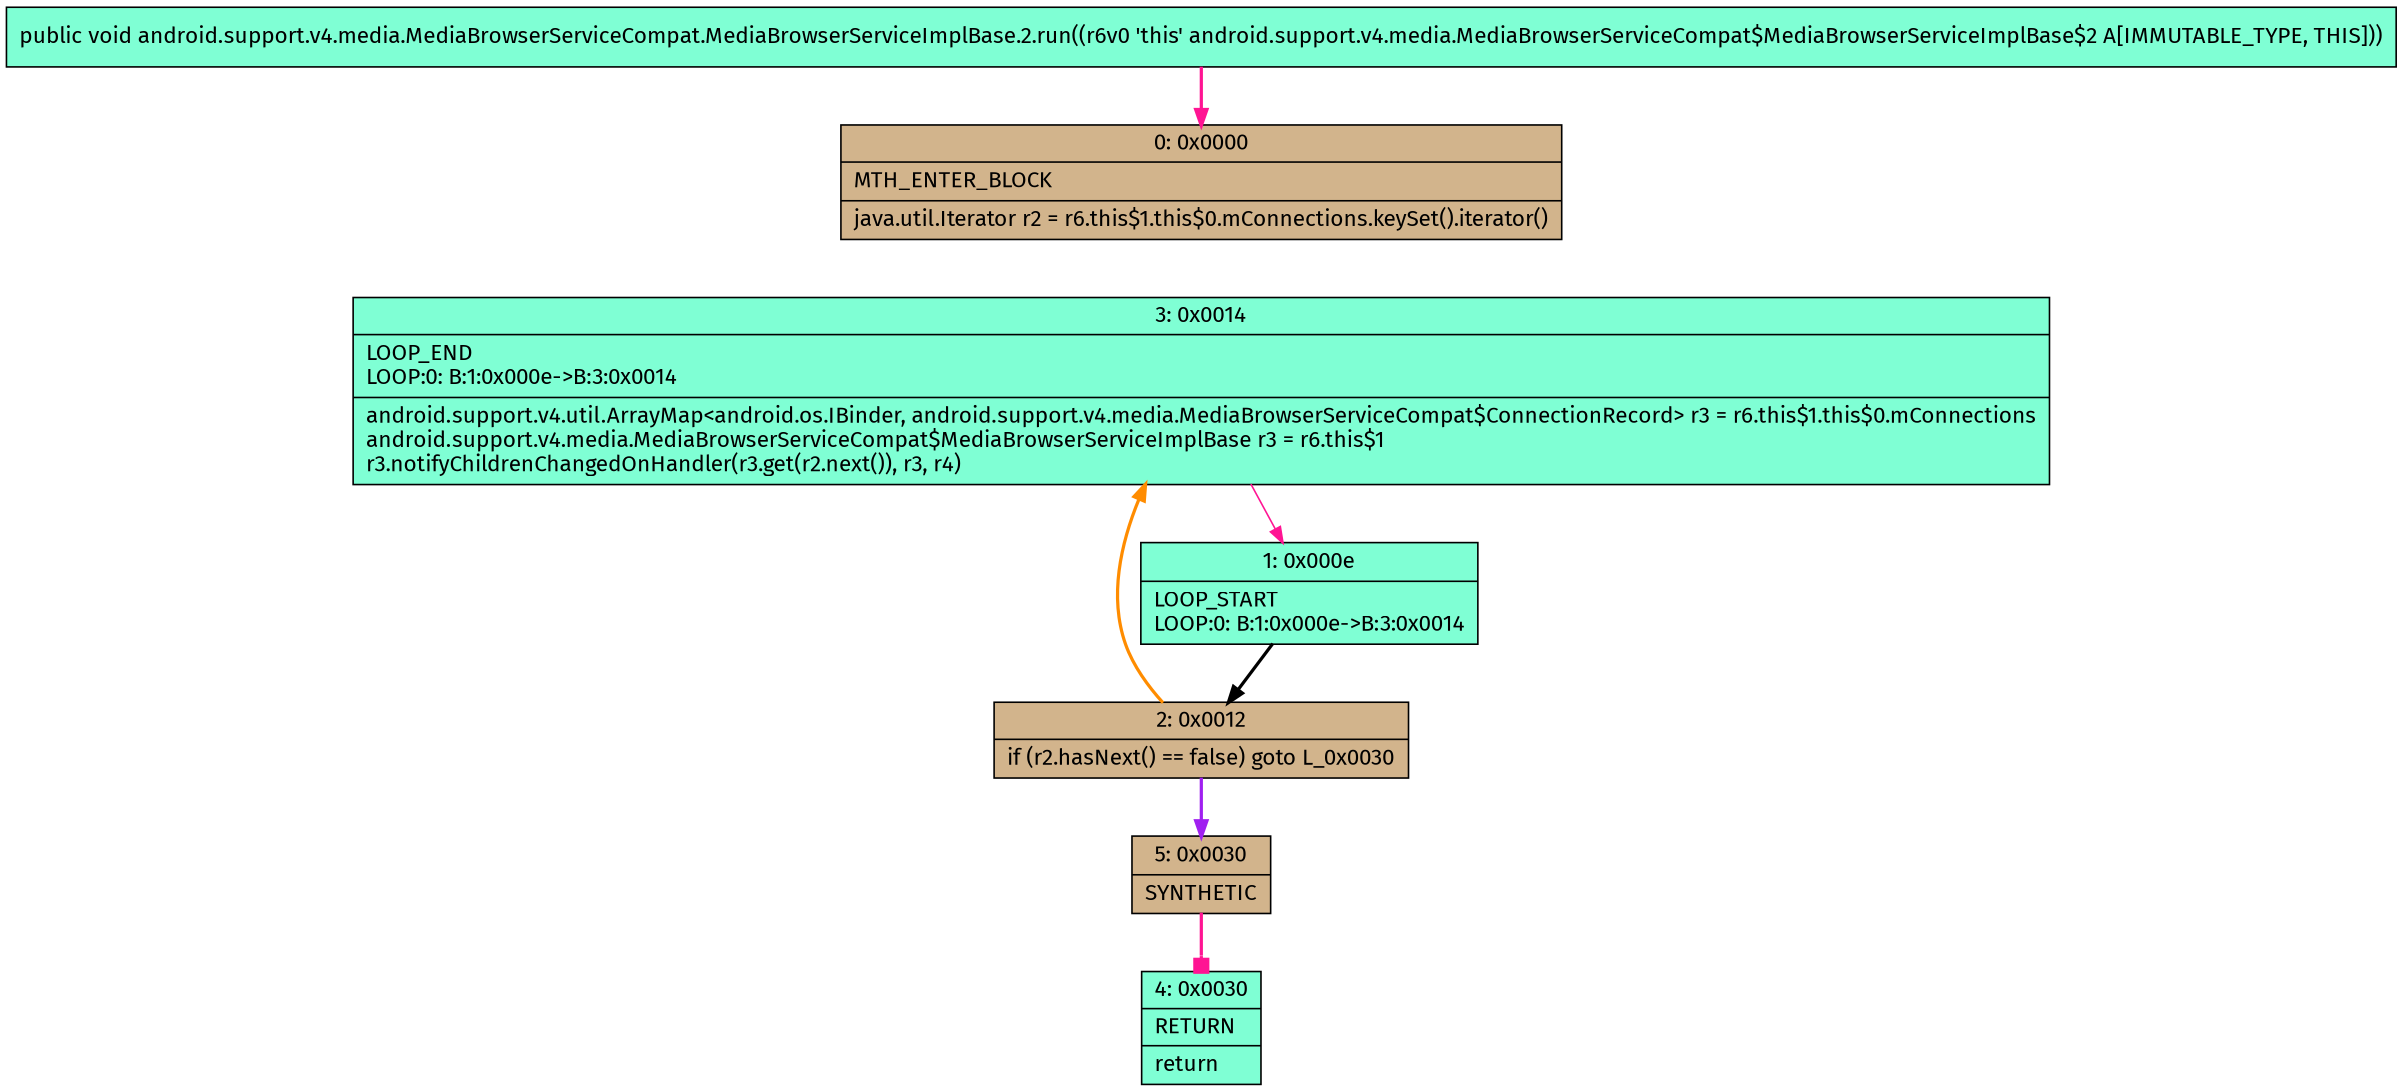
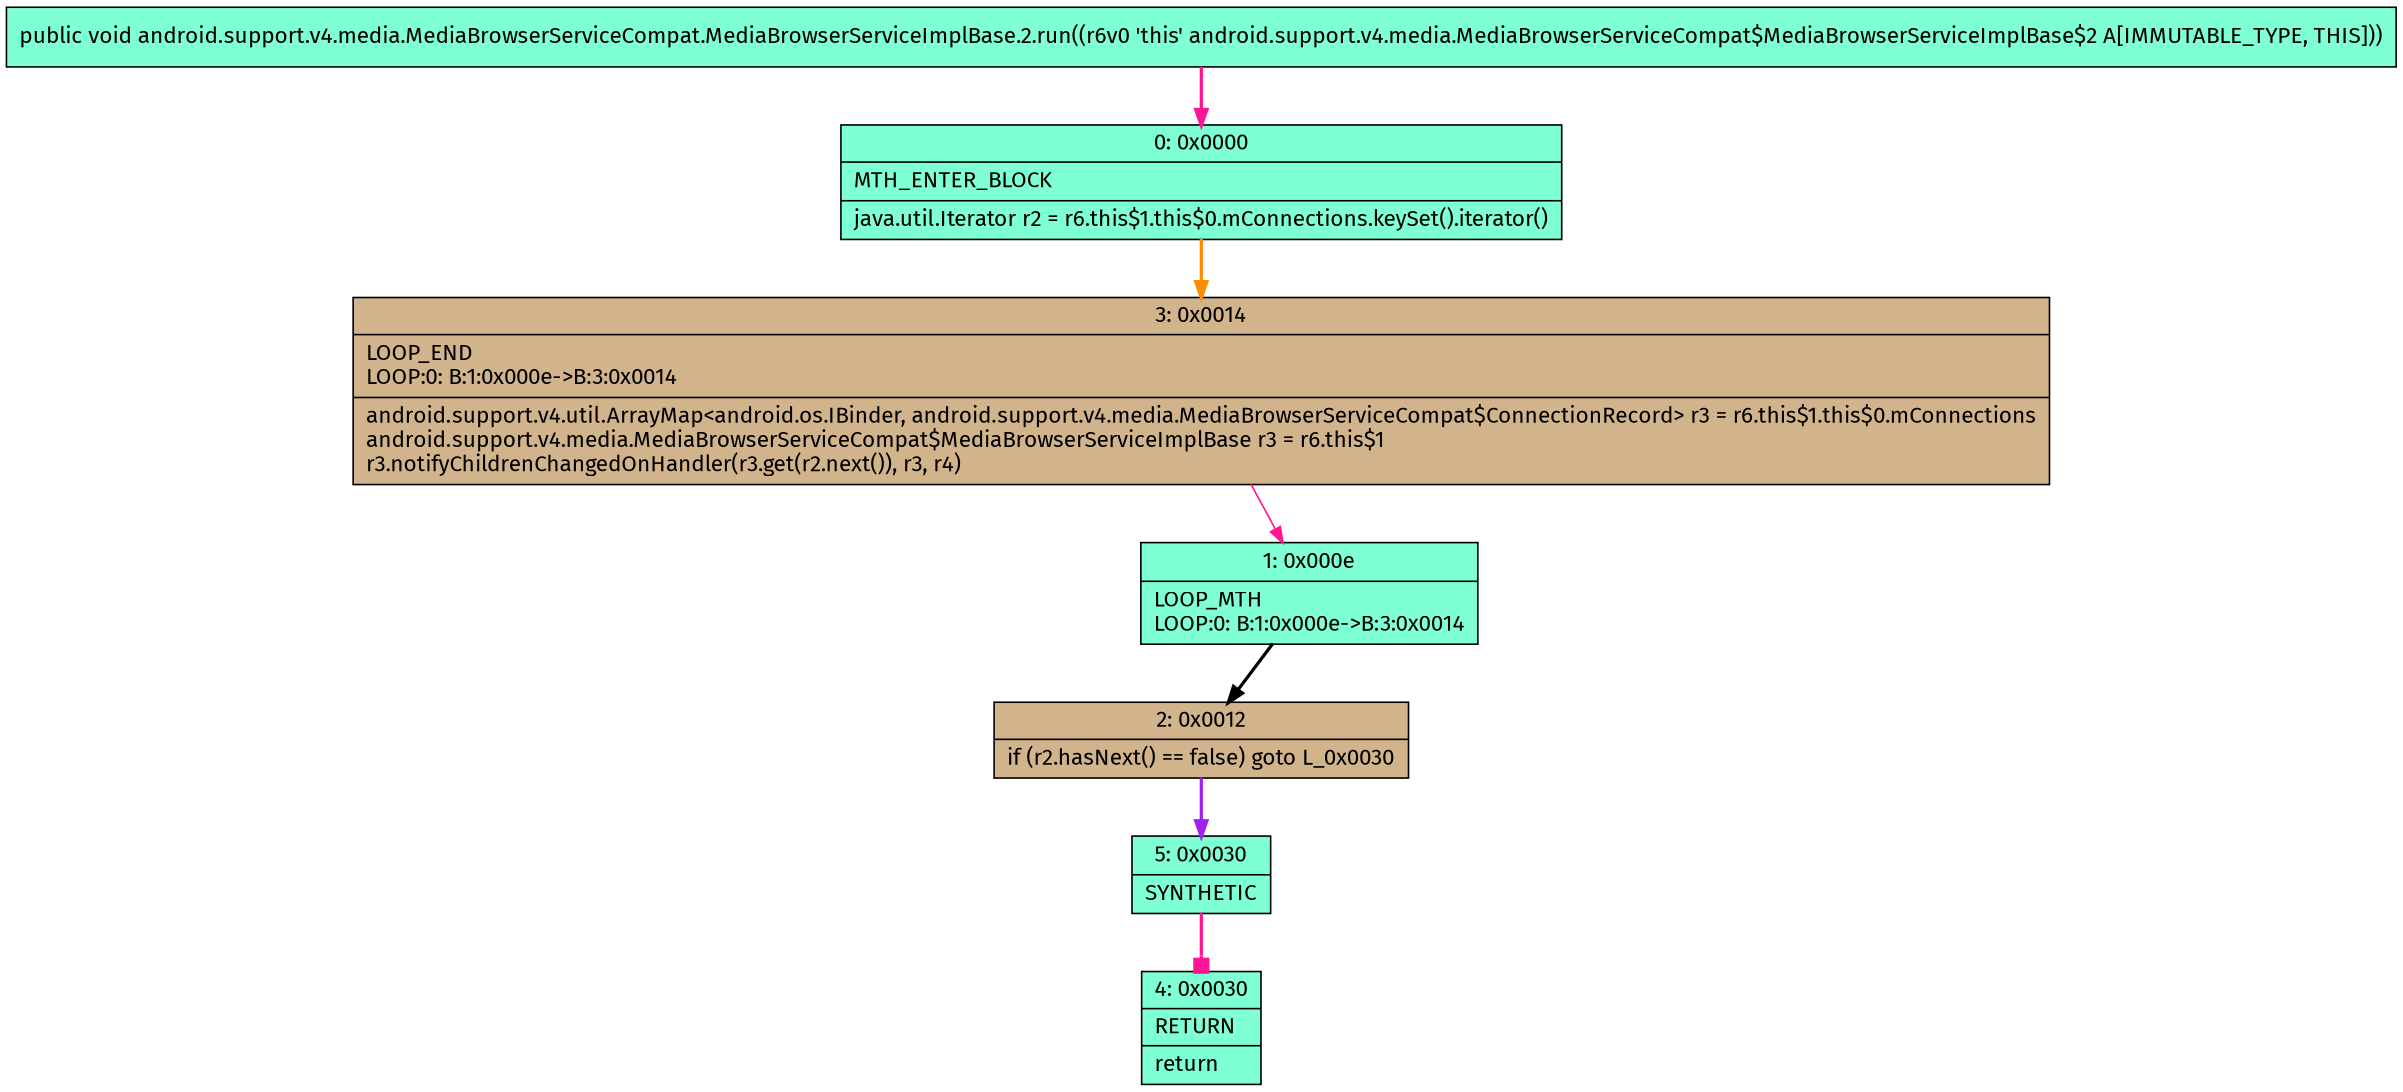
node "0: 0x0000": fillcolor tan -> aquamarine
node "3: 0x0014": fillcolor aquamarine -> tan
node "1: 0x000e": text "LOOP_START" -> "LOOP_MTH"
edge "2: 0x0012" -> "3: 0x0014": now "0: 0x0000" -> "3: 0x0014"
node "5: 0x0030": fillcolor tan -> aquamarine
